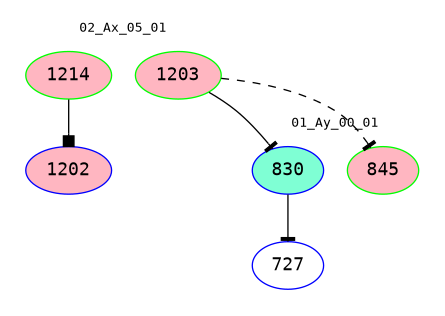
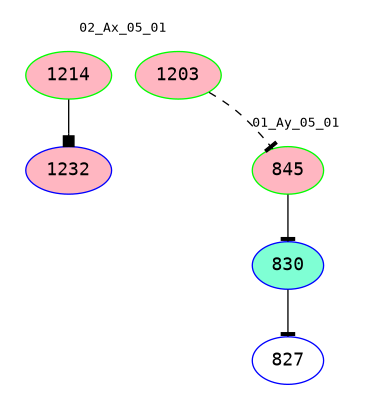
edge "1203" -> "830": now "845" -> "830"
cluster "01_Ay_00_01": label "01_Ay_00_01" -> "01_Ay_05_01"
node "1202": label "1202" -> "1232"
node "727": label "727" -> "827"
